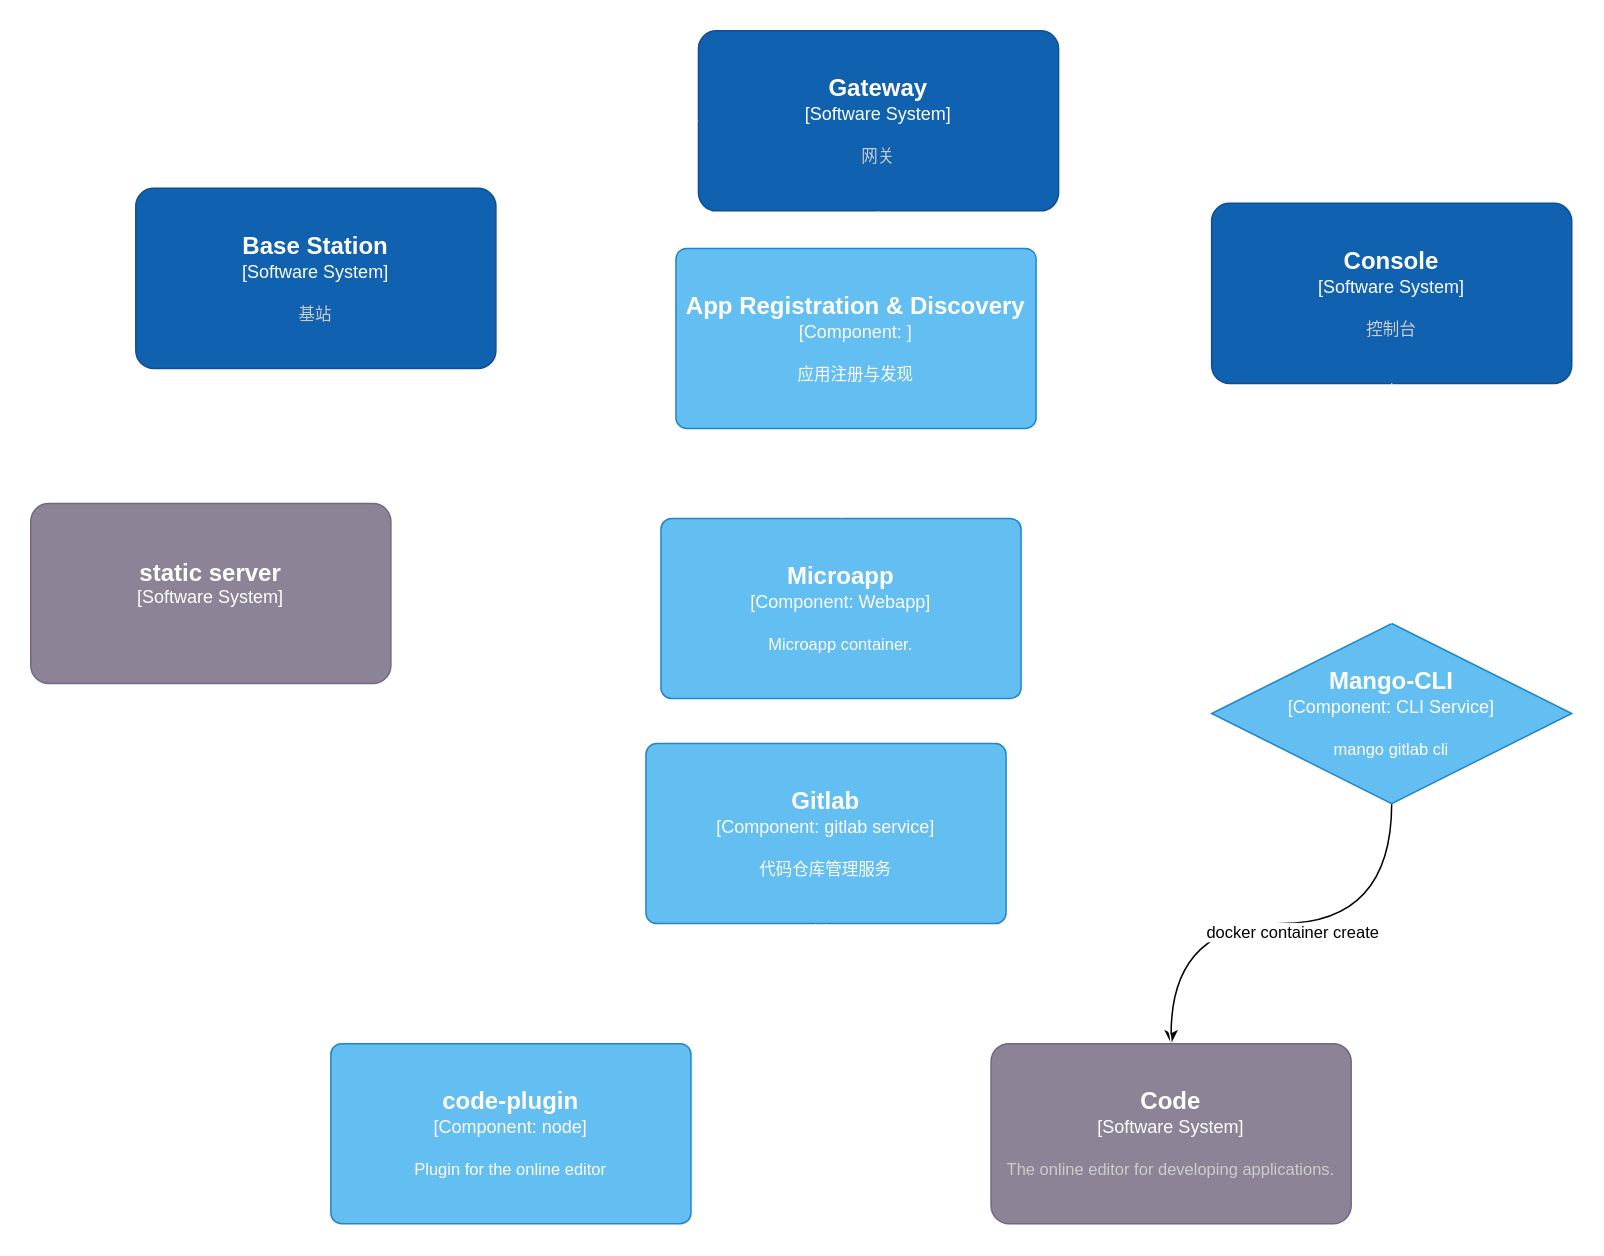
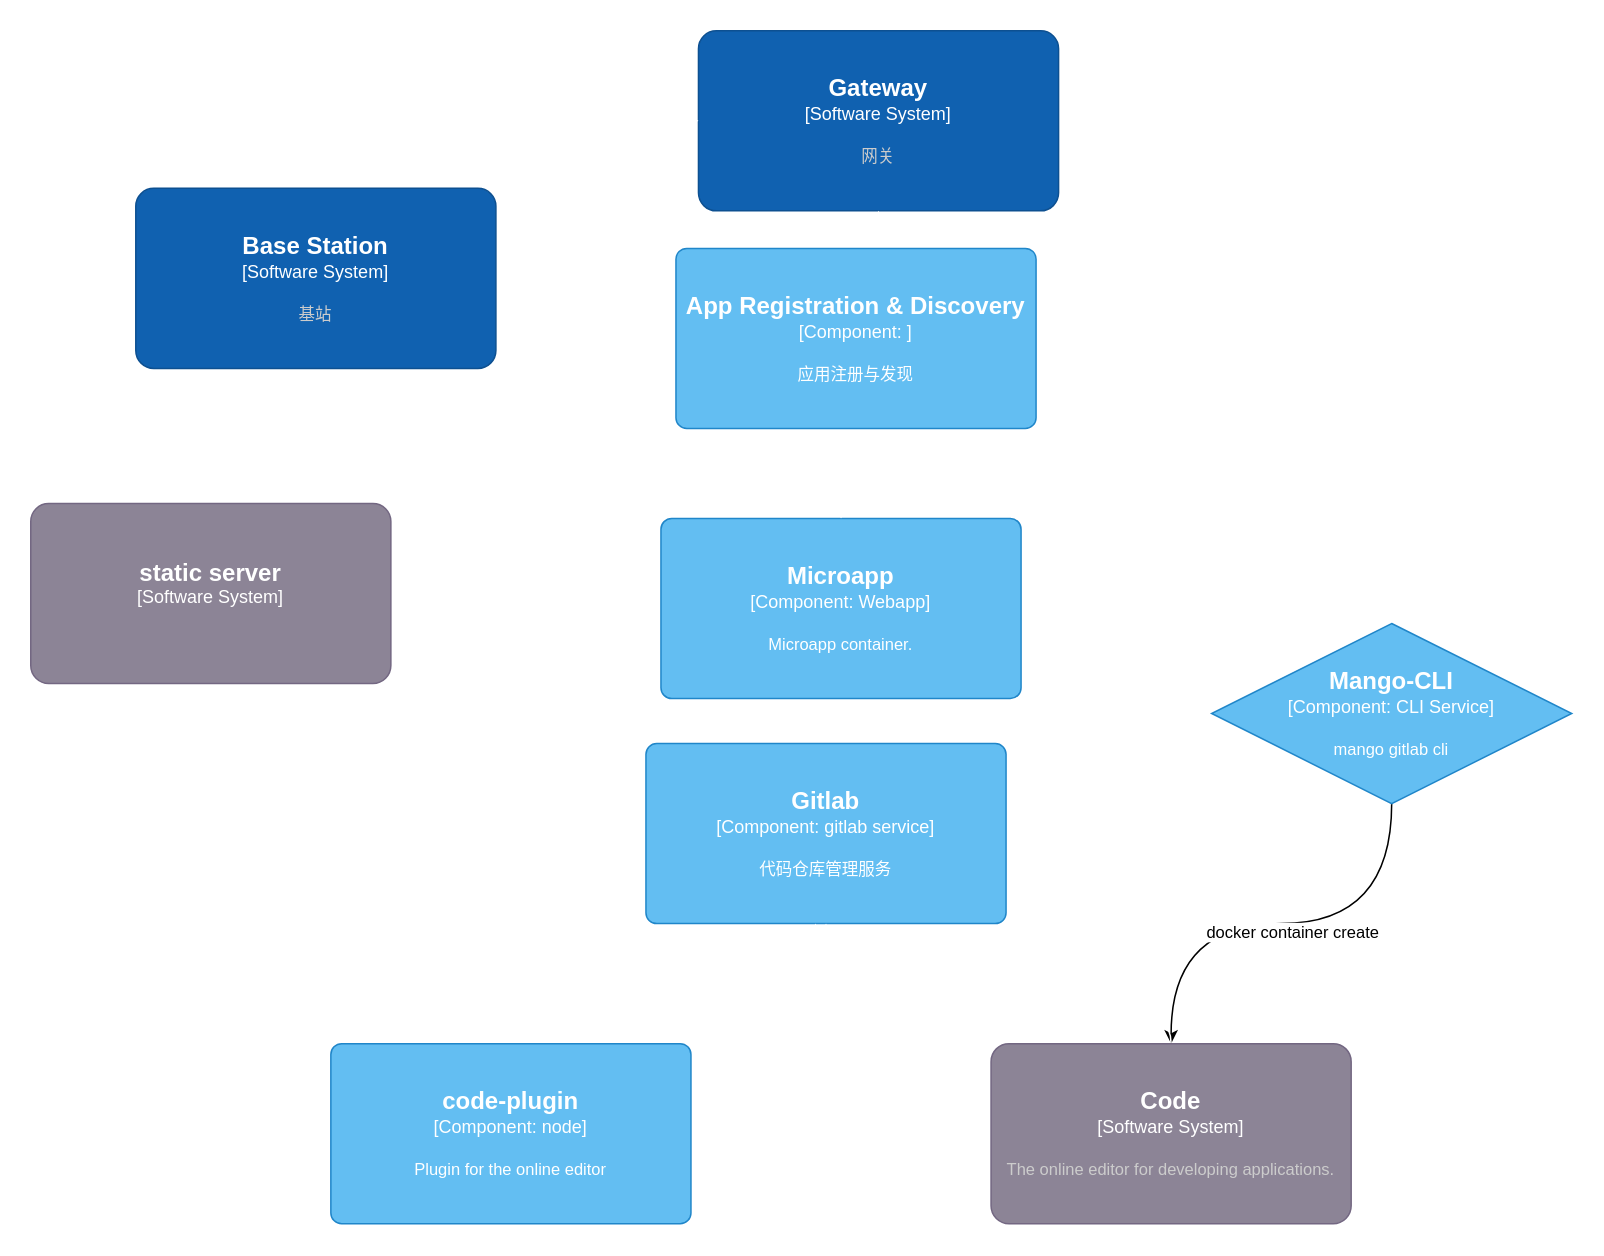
node "Console [Software System] 控制台": removed
edge "Console [Software System] 控制台" -> "Mango-CLI [Component: CLI Service] mango gitlab cli": removed, label "API Calls [Command Line Invoked]"
